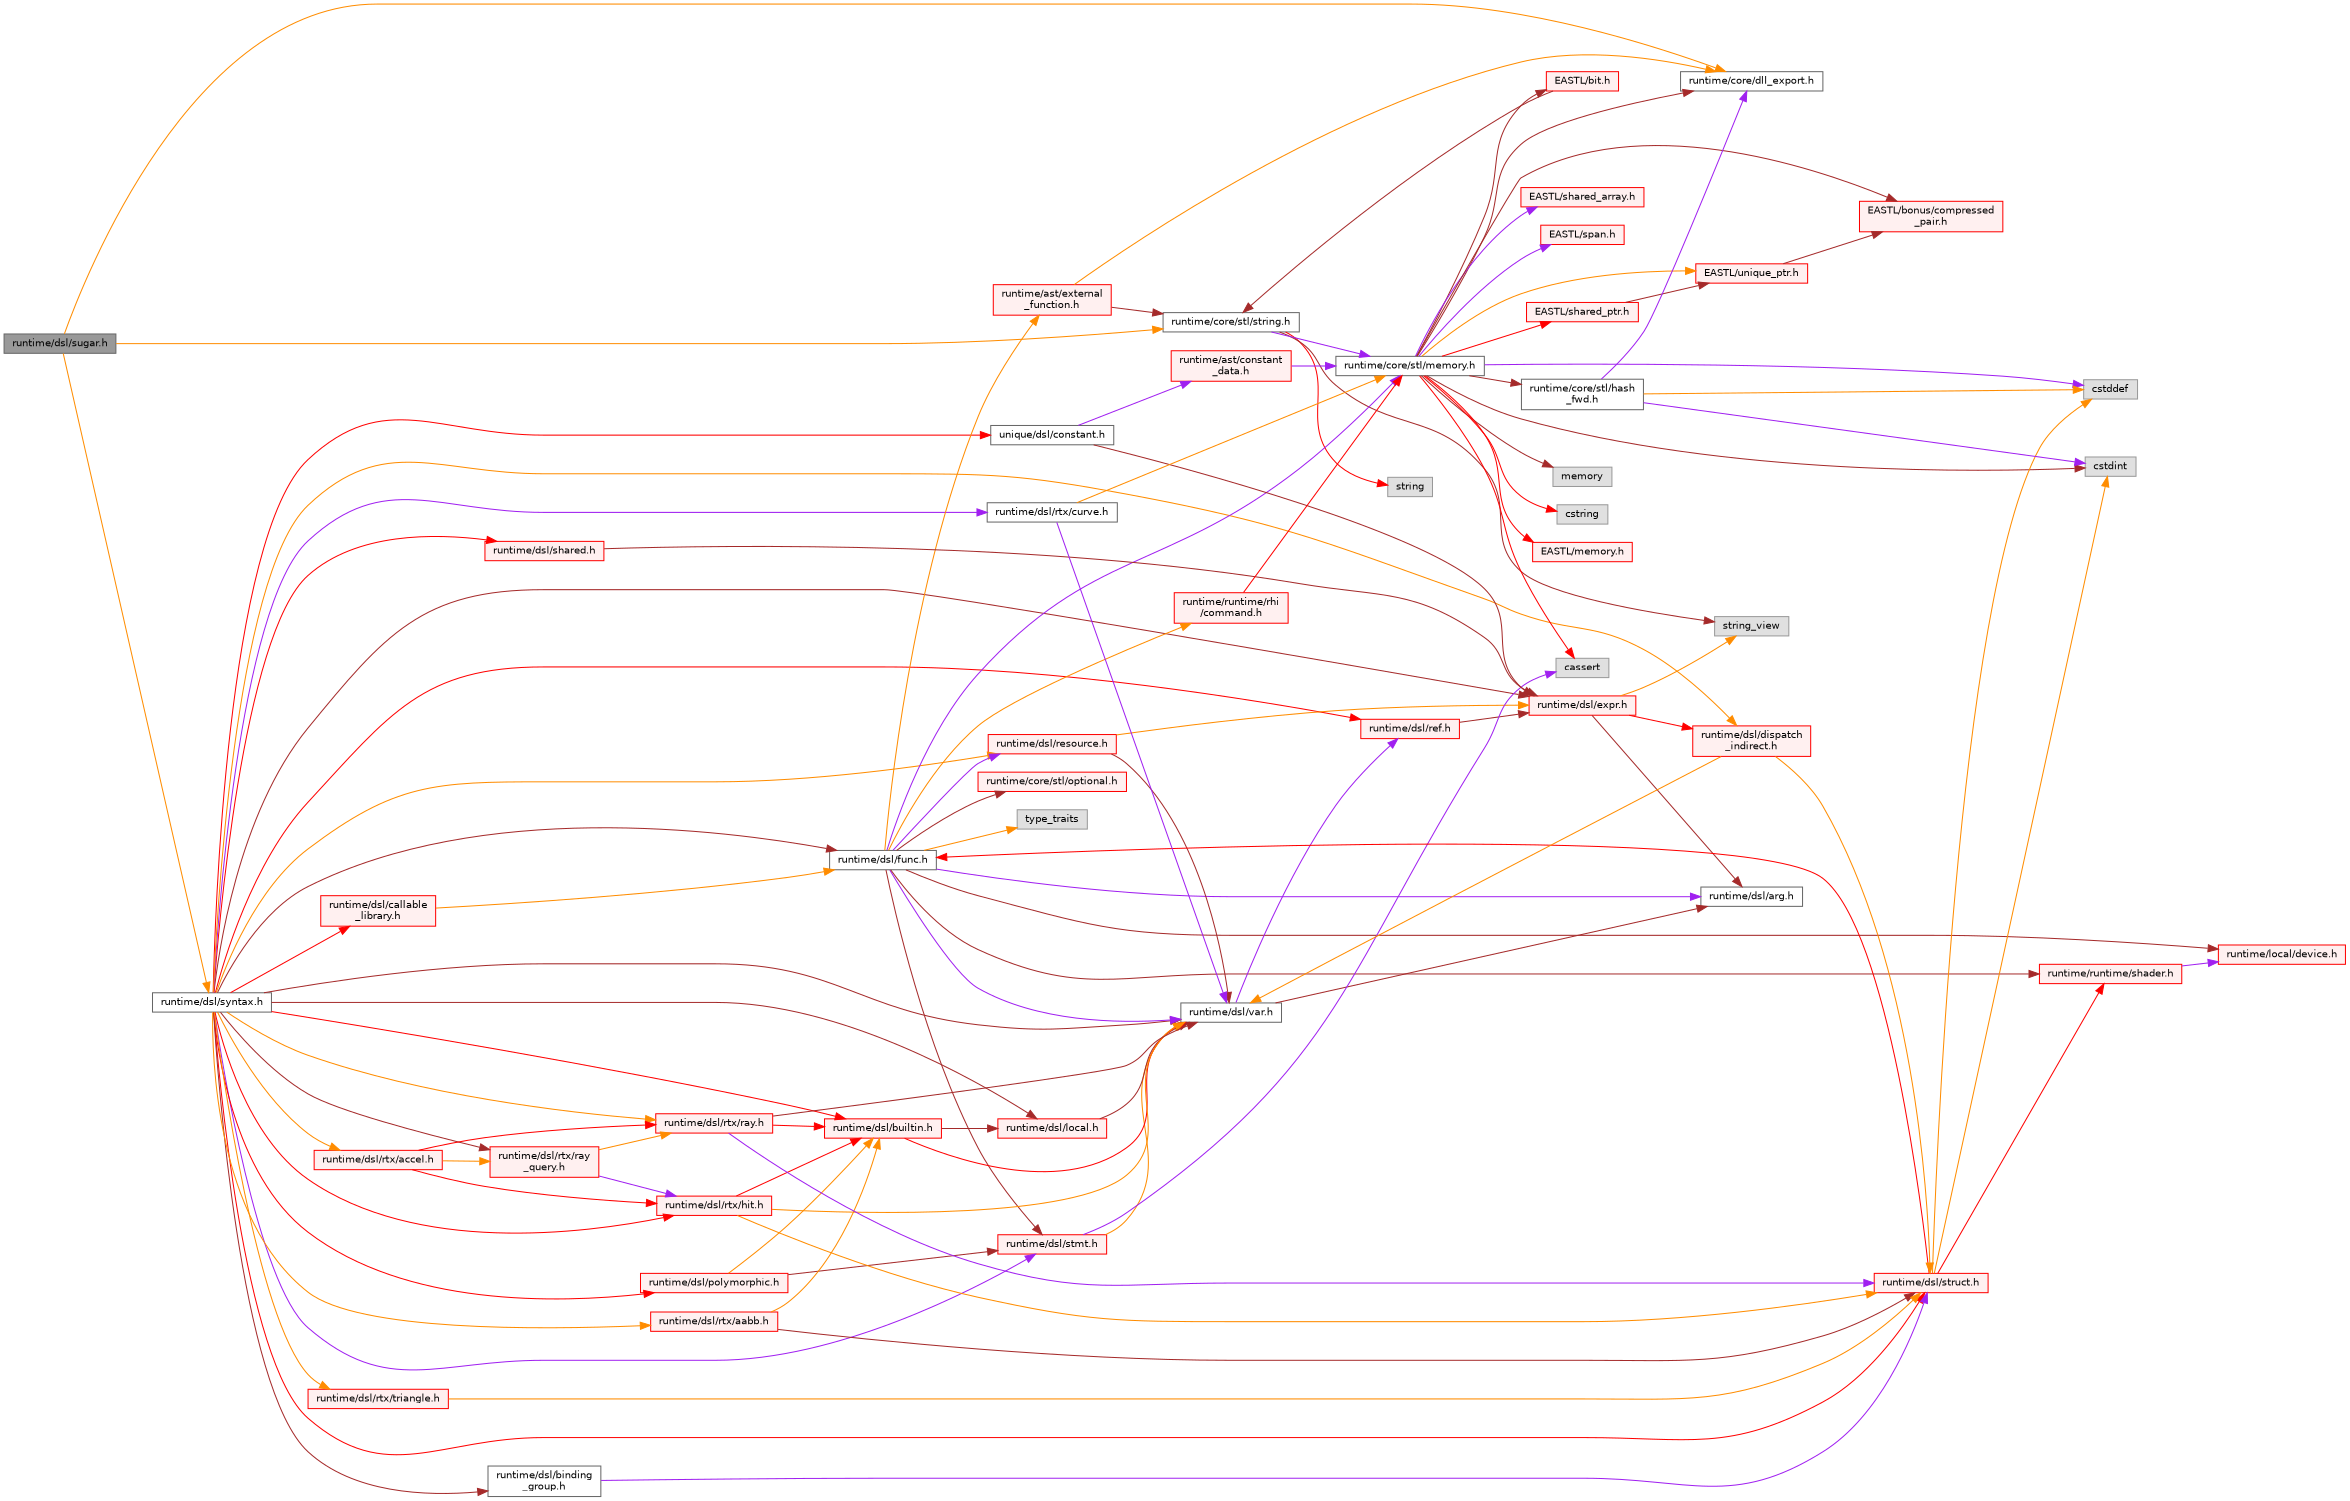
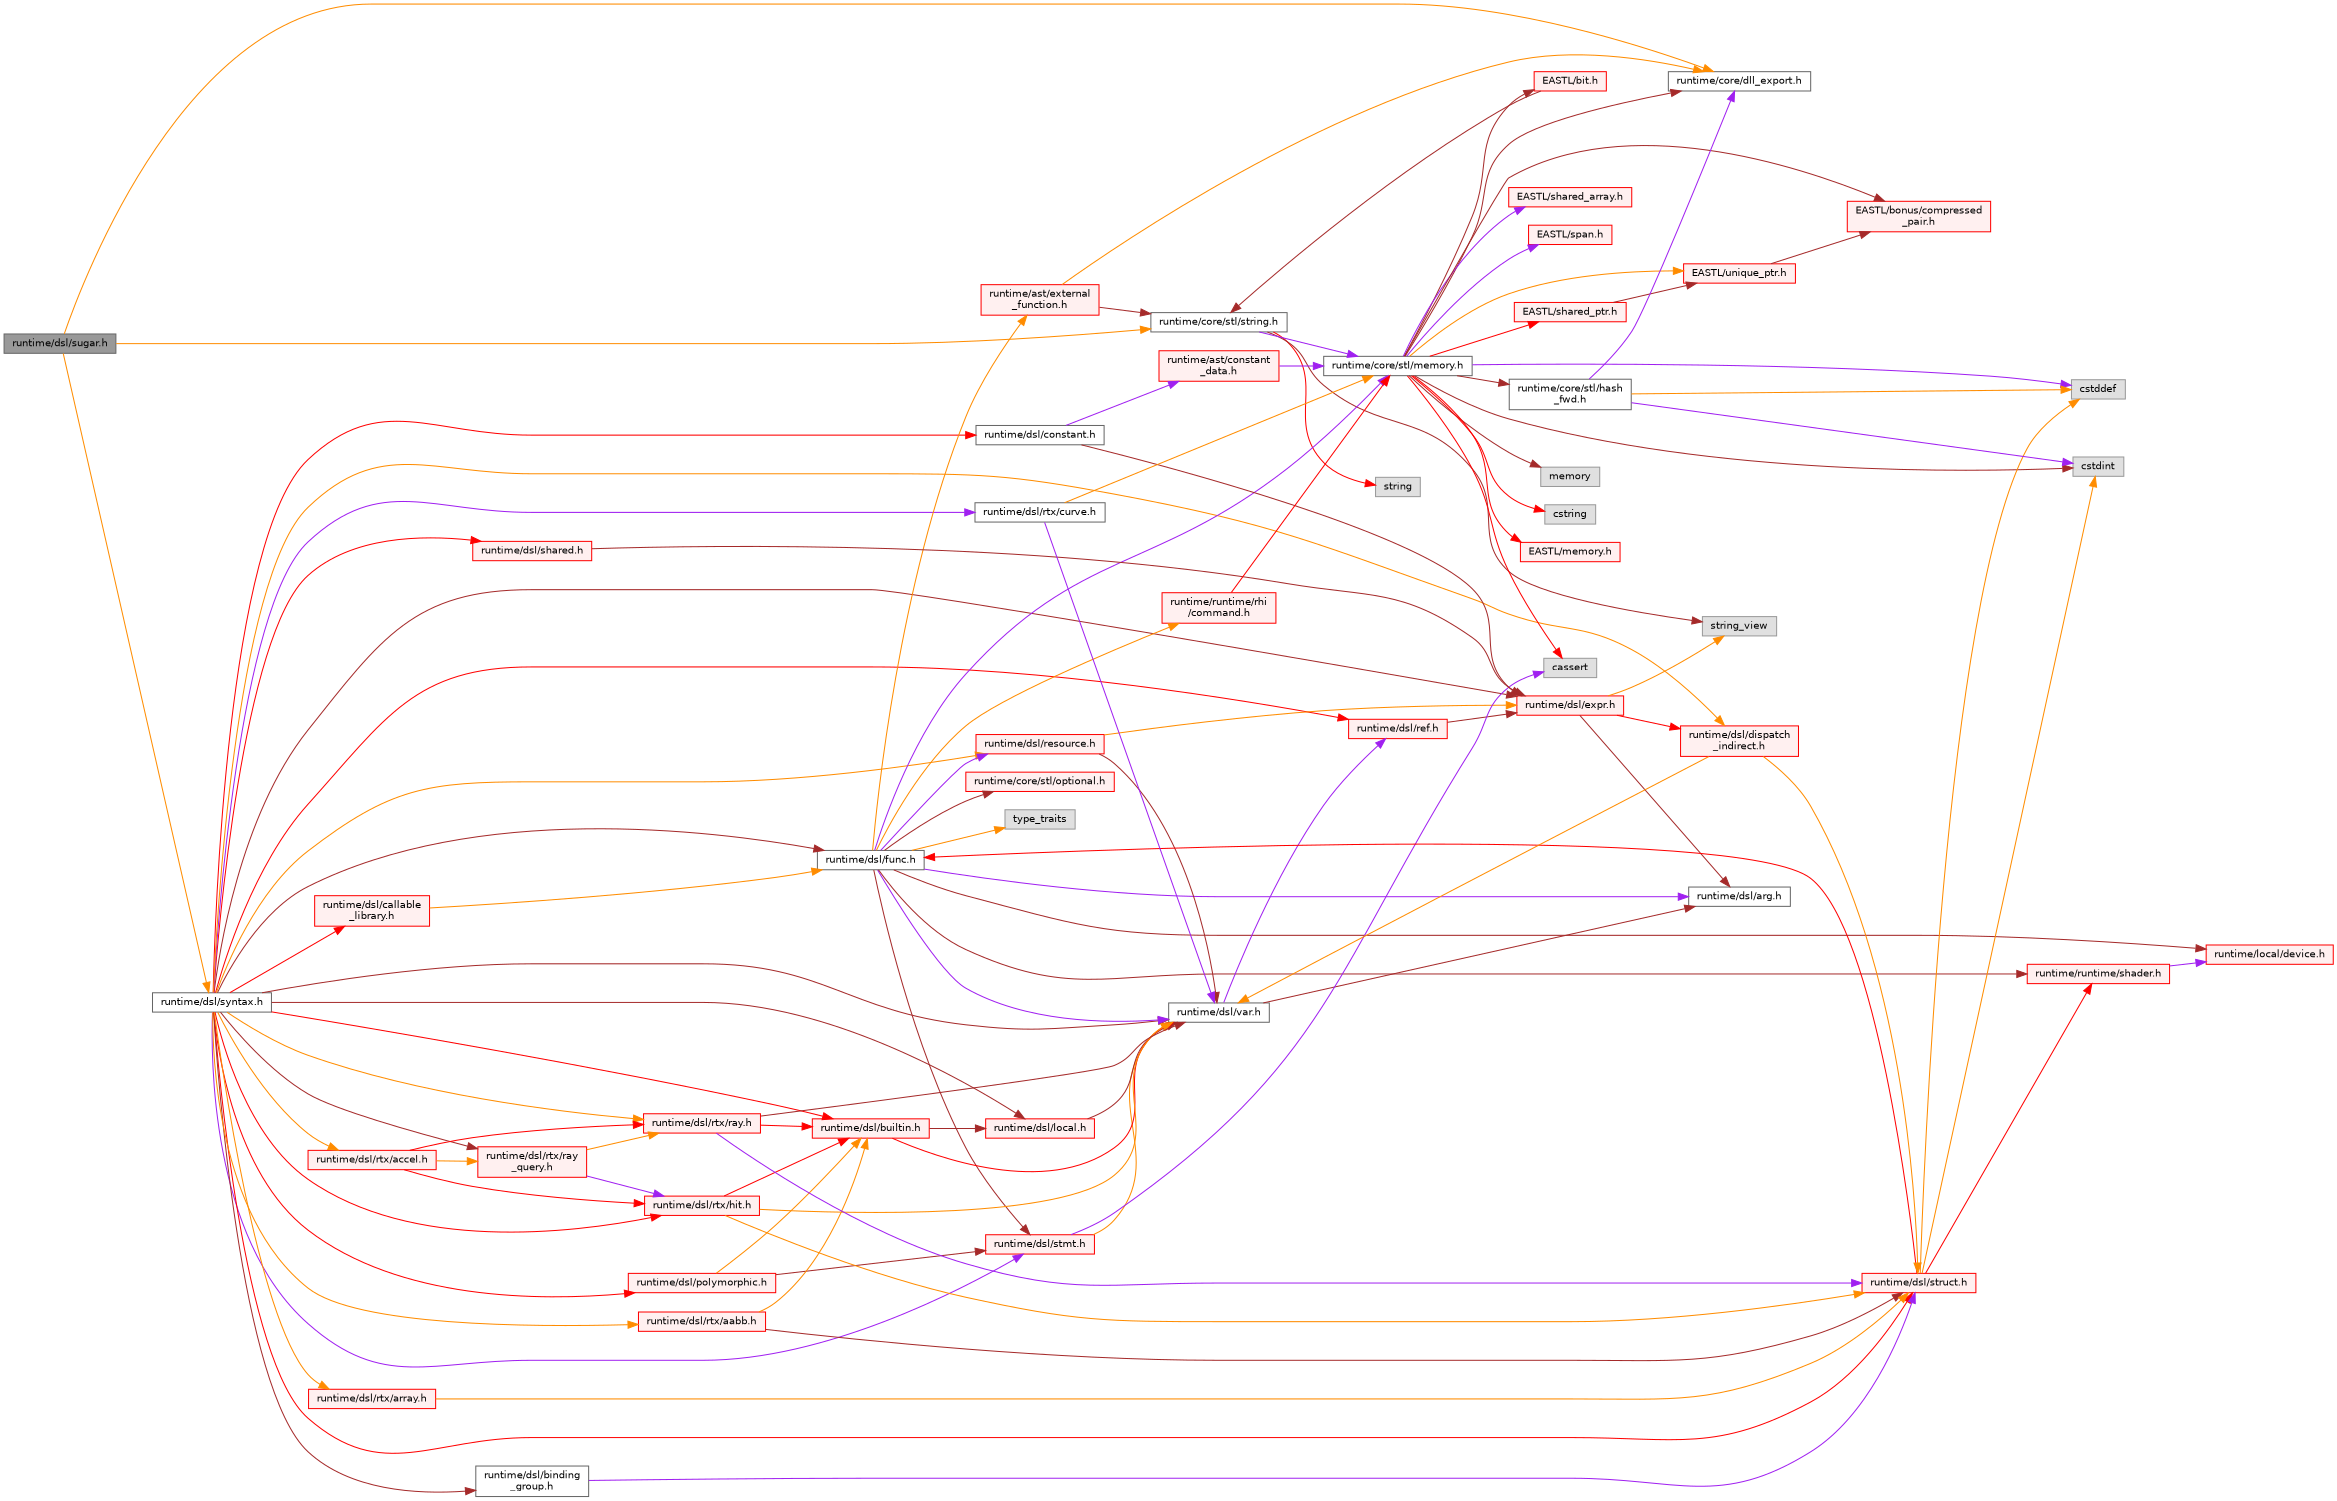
node "unique/dsl/constant.h": label "unique/dsl/constant.h" -> "runtime/dsl/constant.h"
node "runtime/dsl/rtx/triangle.h": label "runtime/dsl/rtx/triangle.h" -> "runtime/dsl/rtx/array.h"
